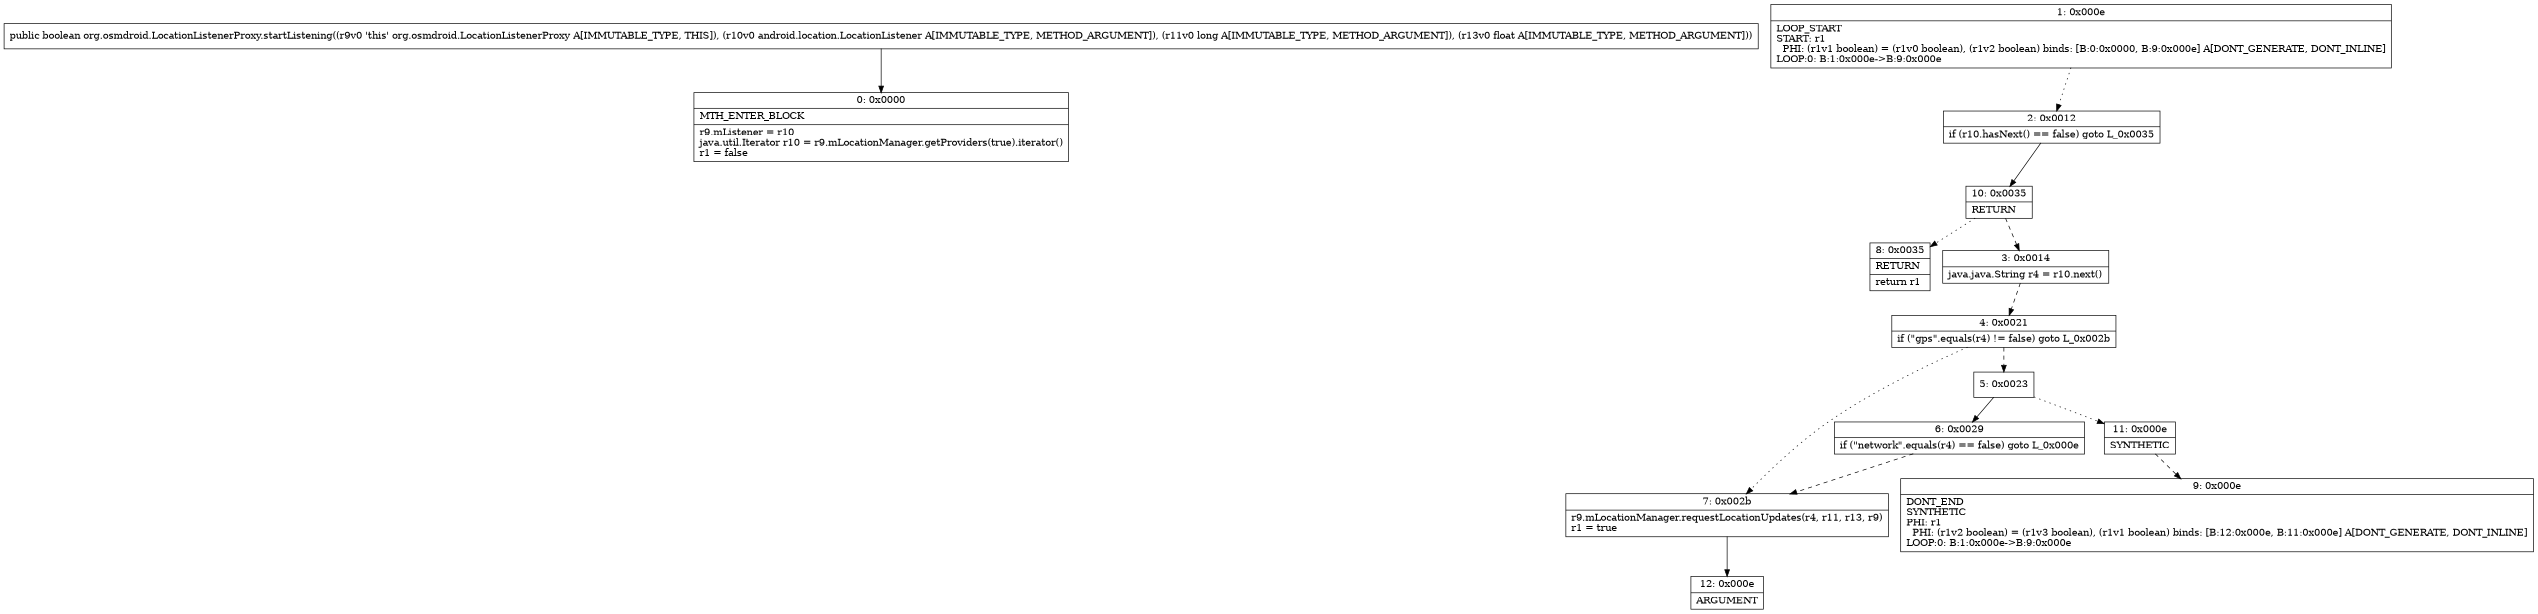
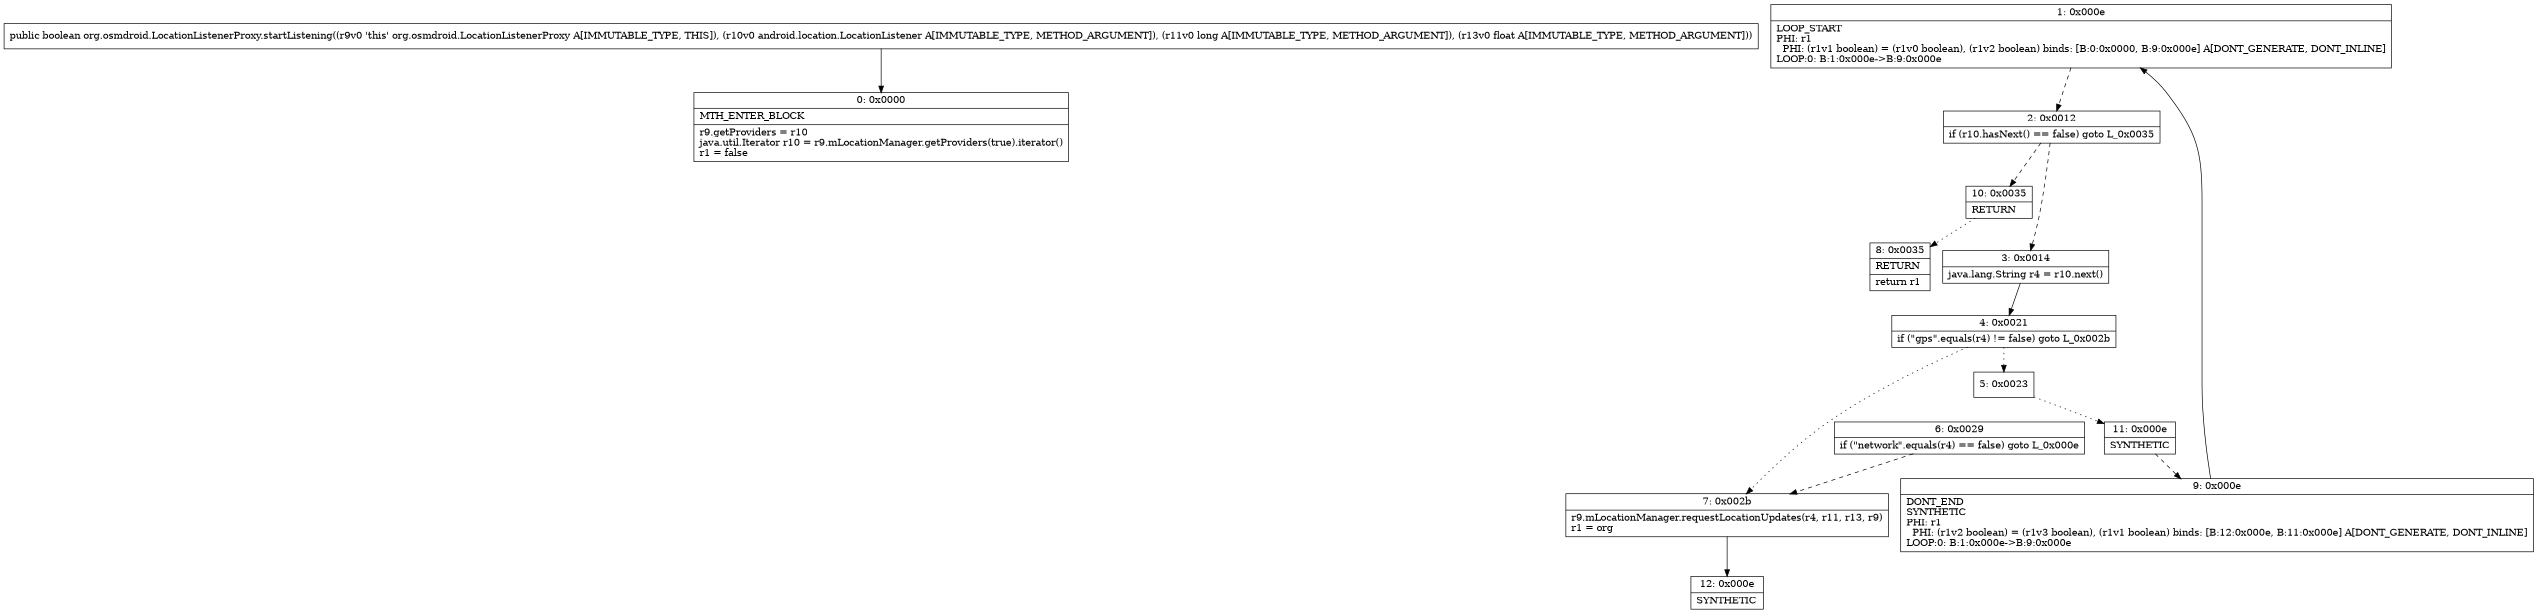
node "1: 0x000e": text "START: r1" -> "PHI: r1"
edge "1: 0x000e" -> "2: 0x0012": style dotted -> dashed
node "0: 0x0000": text "r9.mListener = r10" -> "r9.getProviders = r10"
edge "2: 0x0012" -> "10: 0x0035": style solid -> dashed
edge "10: 0x0035" -> "3: 0x0014": now "2: 0x0012" -> "3: 0x0014"
edge "9: 0x000e" -> "1: 0x000e": added
node "3: 0x0014": text "java.java.String r4 = r10.next()" -> "java.lang.String r4 = r10.next()"
edge "3: 0x0014" -> "4: 0x0021": style dashed -> solid
edge "4: 0x0021" -> "5: 0x0023": style dashed -> dotted
edge "5: 0x0023" -> "6: 0x0029": removed
node "7: 0x002b": text "r1 = true" -> "r1 = org"
node "12: 0x000e": text "ARGUMENT" -> "SYNTHETIC"
